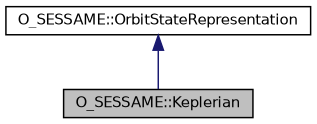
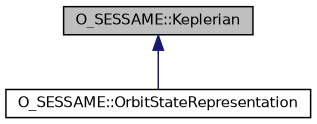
edge "O_SESSAME::Keplerian" -> "O_SESSAME::OrbitStateRepresentation": reversed
